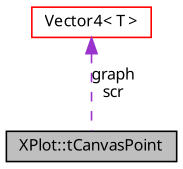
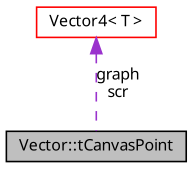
node "XPlot::tCanvasPoint": label "XPlot::tCanvasPoint" -> "Vector::tCanvasPoint"
